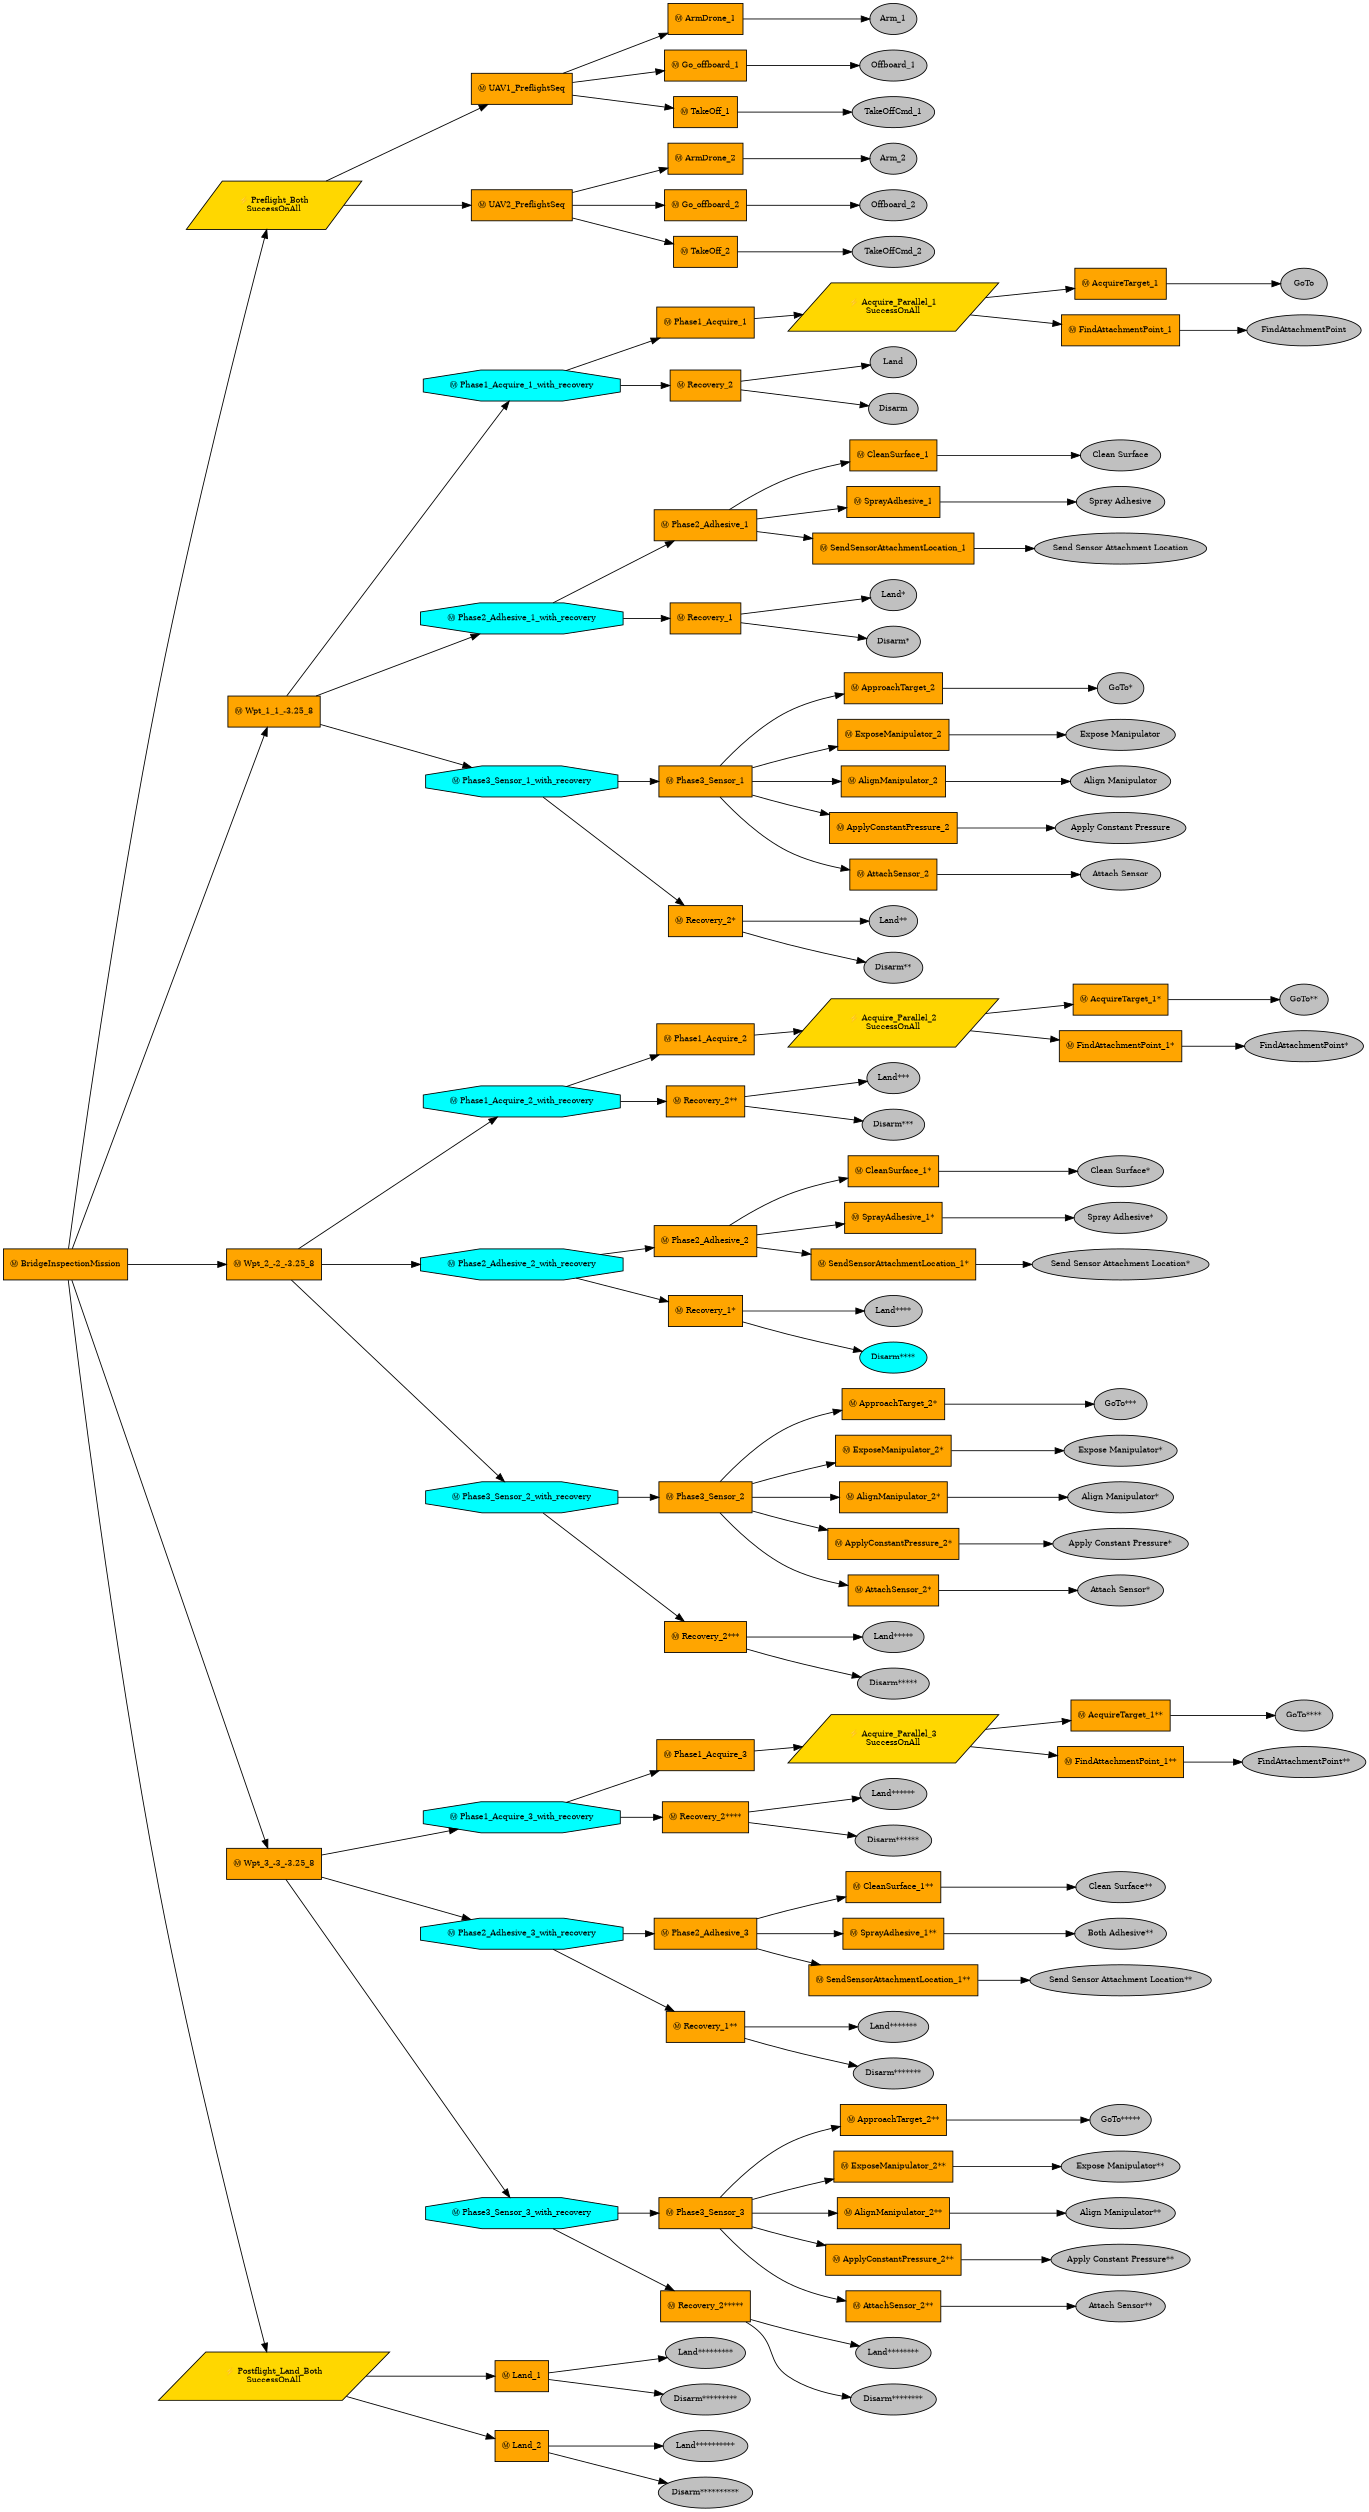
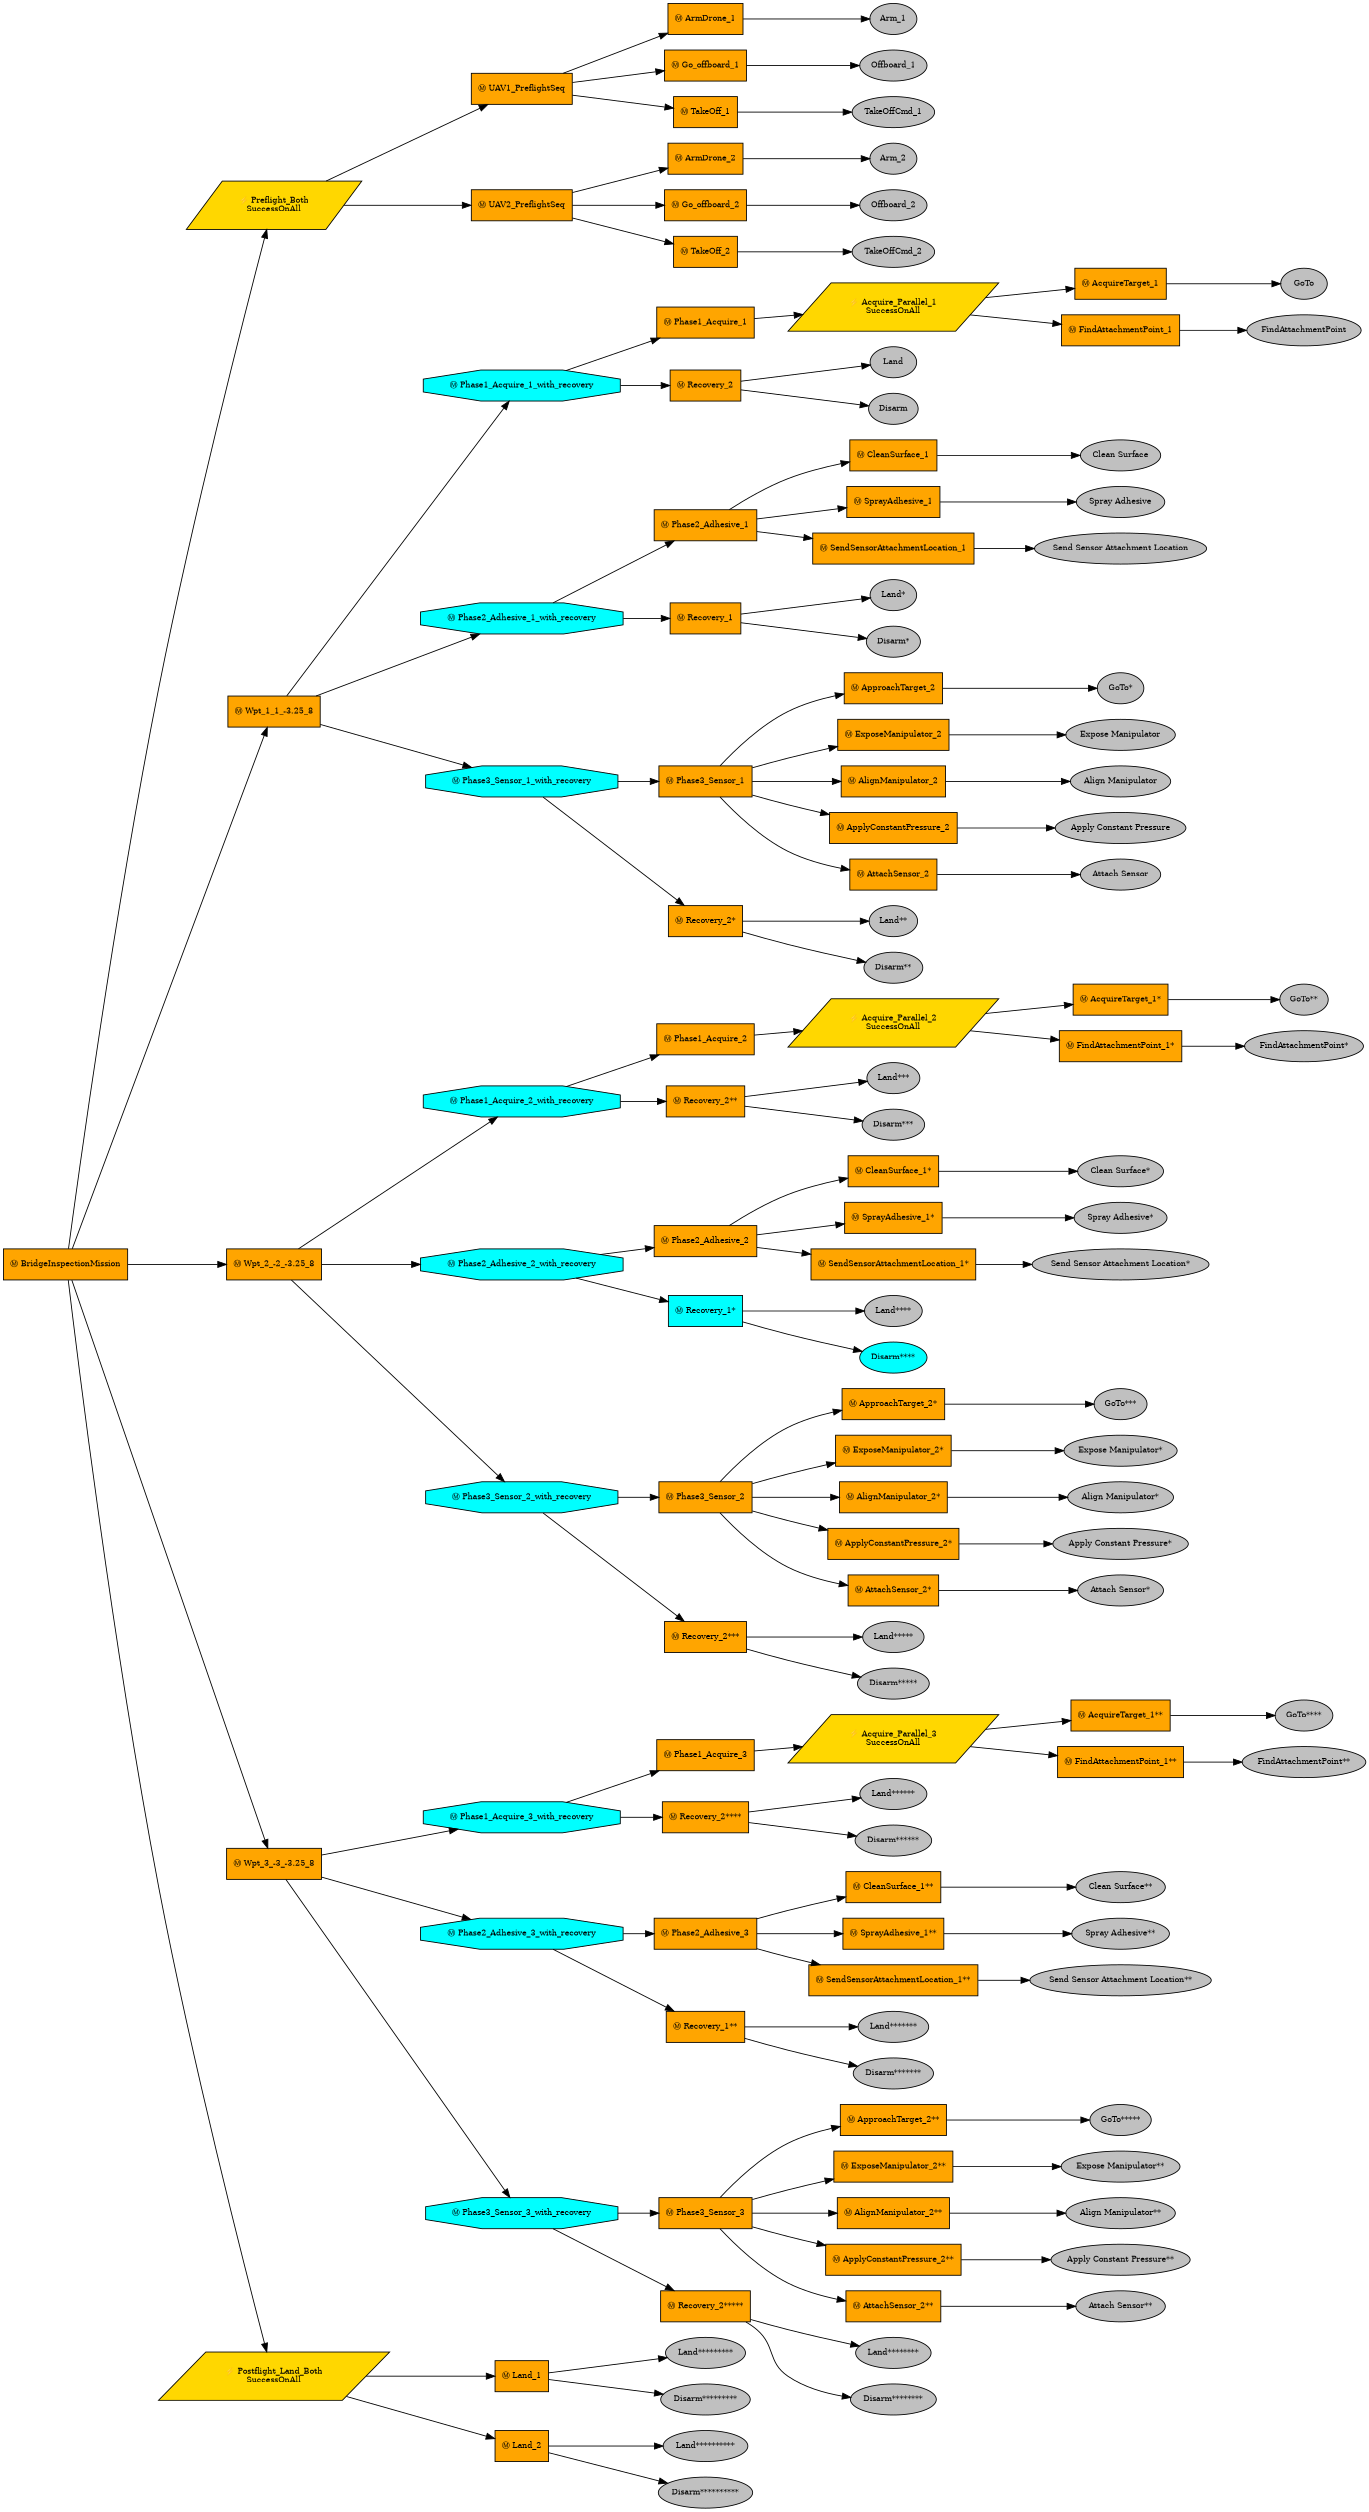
node "Ⓜ Recovery_1*": fillcolor orange -> cyan
node "Both Adhesive**": label "Both Adhesive**" -> "Spray Adhesive**"
